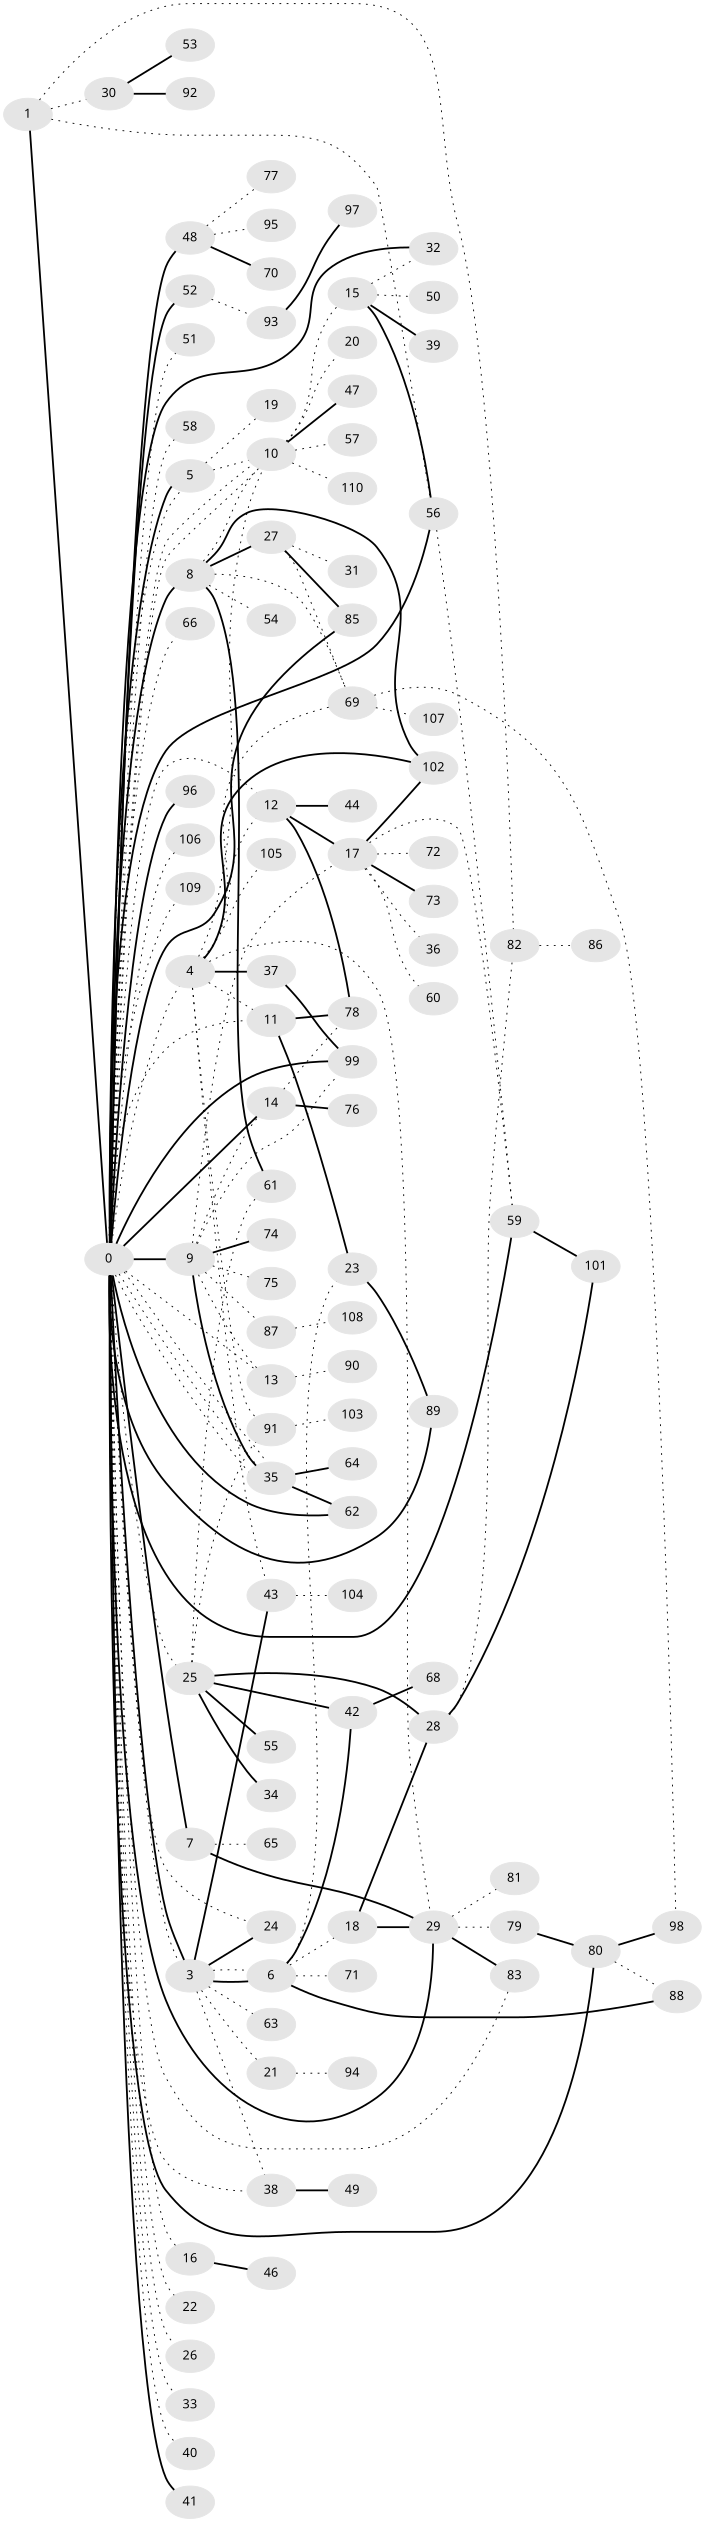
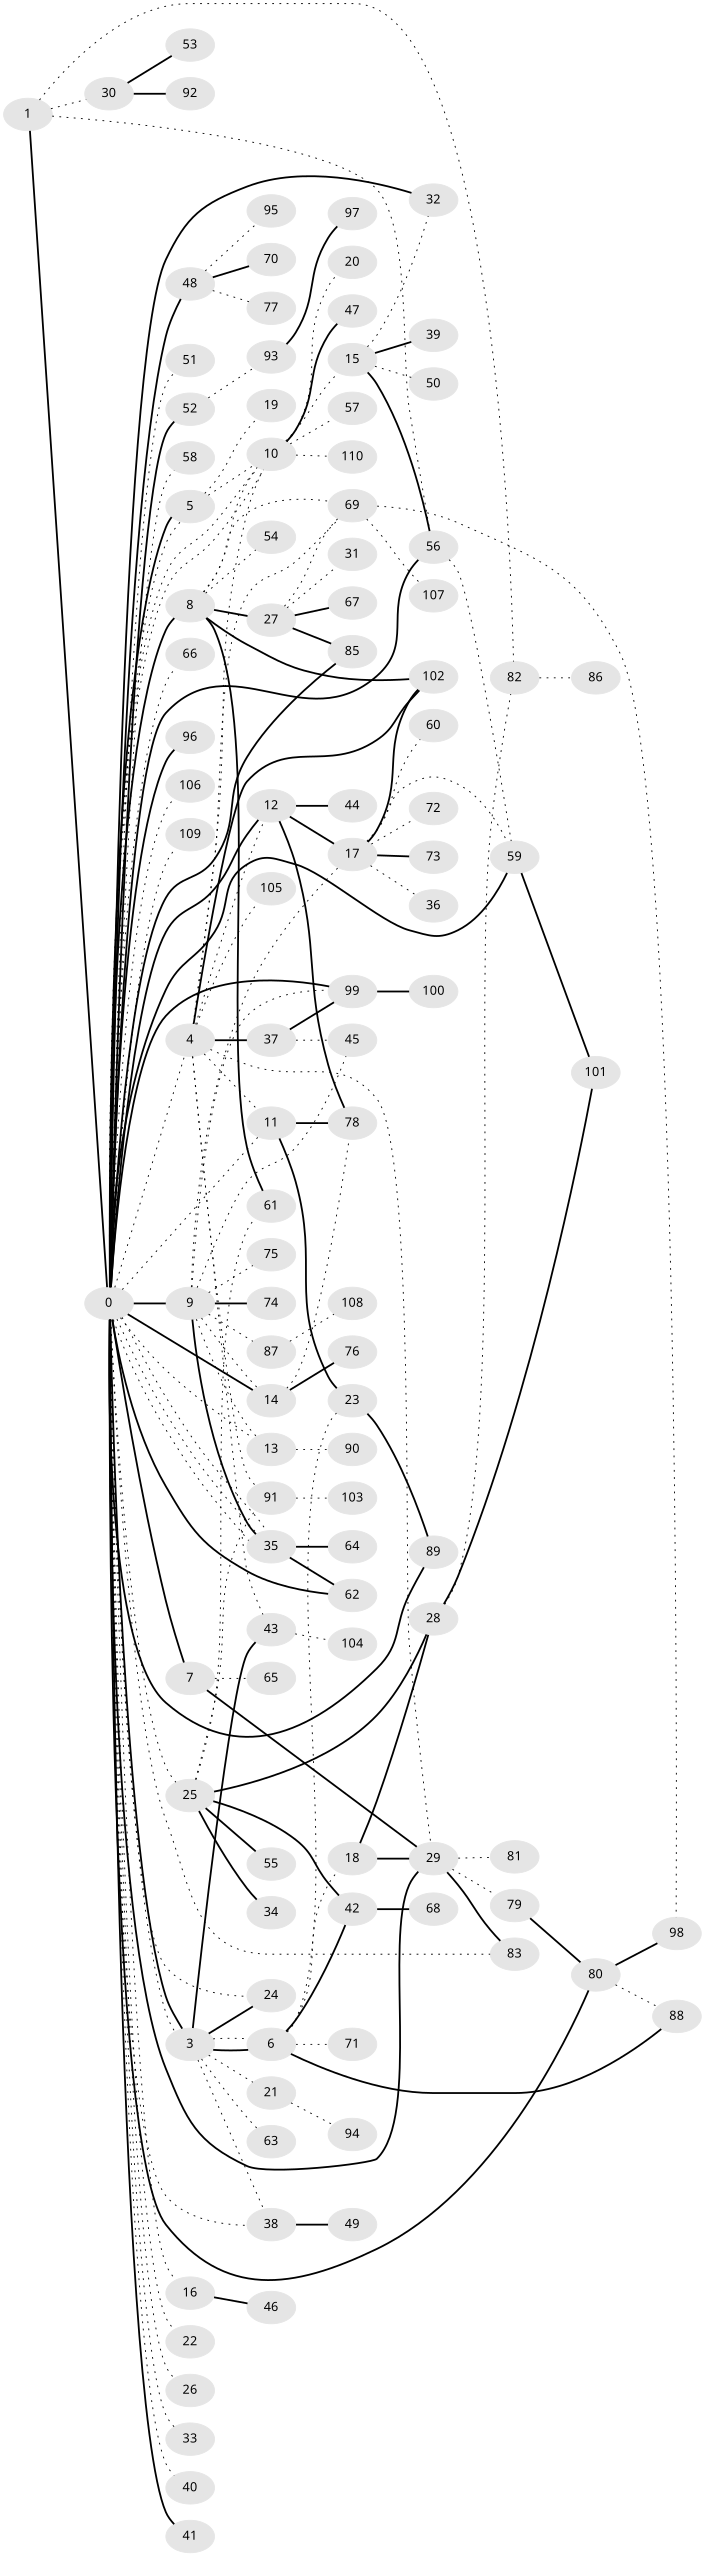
node "67": added
edge "12" -- "0": style dotted -> bold
node "100": added
node "45": added
